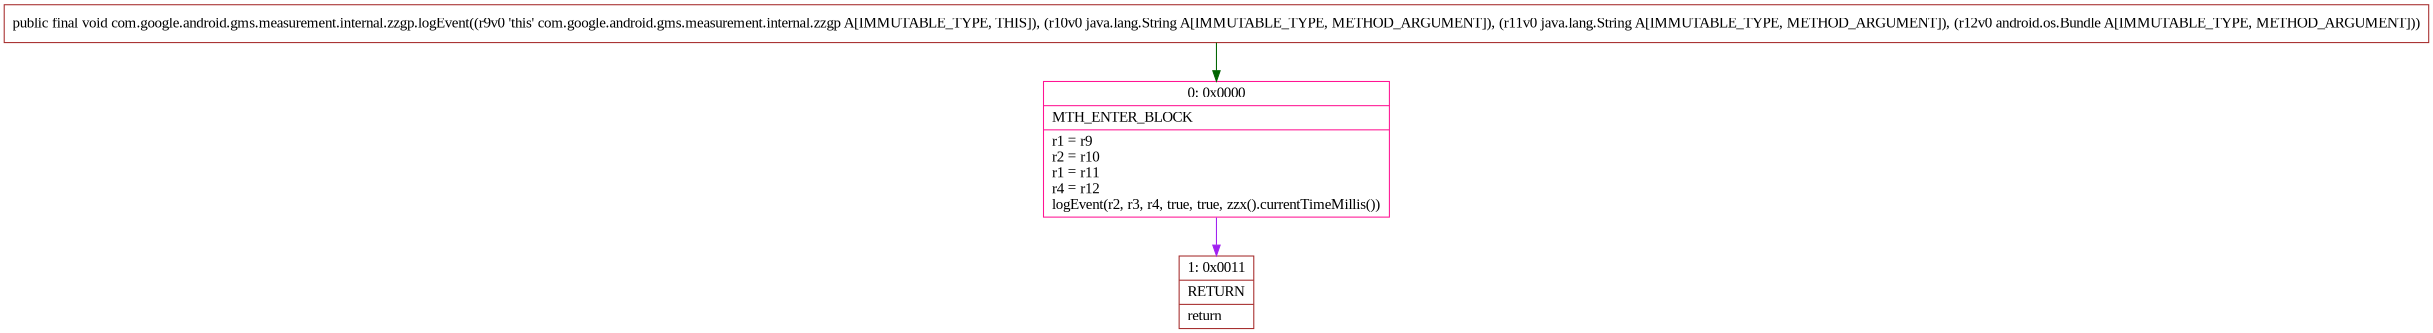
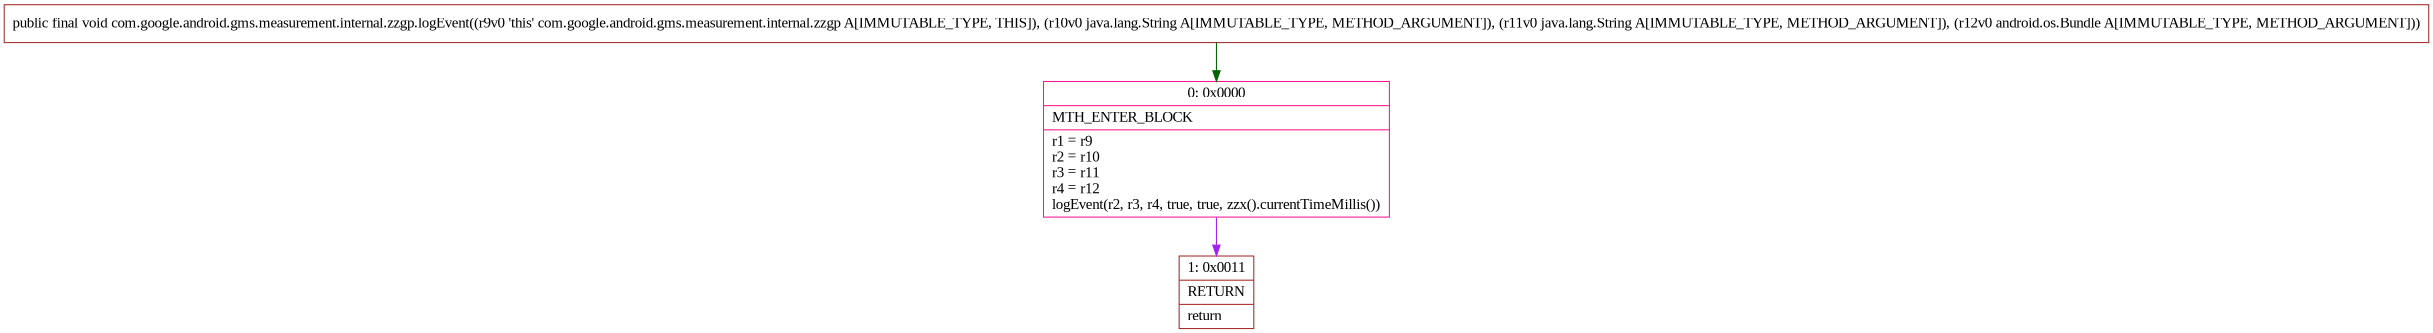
node "0: 0x0000": text "r1 = r11" -> "r3 = r11"
